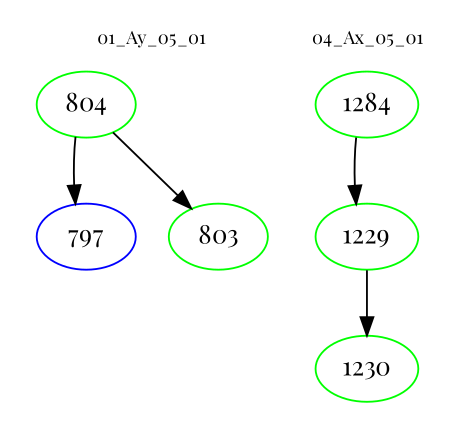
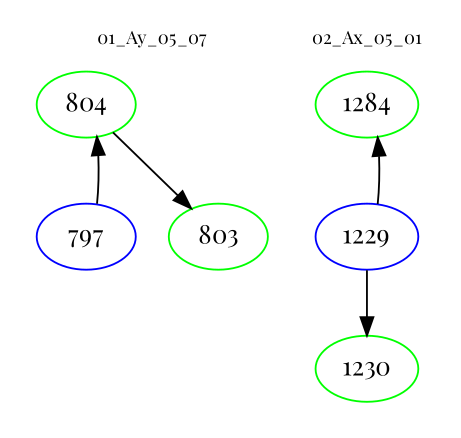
cluster "01_Ay_05_01": label "01_Ay_05_01" -> "01_Ay_05_07"
cluster "04_Ax_05_01": label "04_Ax_05_01" -> "02_Ax_05_01"
edge "804" -> "797": reversed
edge "1284" -> "1229": reversed
node "1229": color green -> blue
